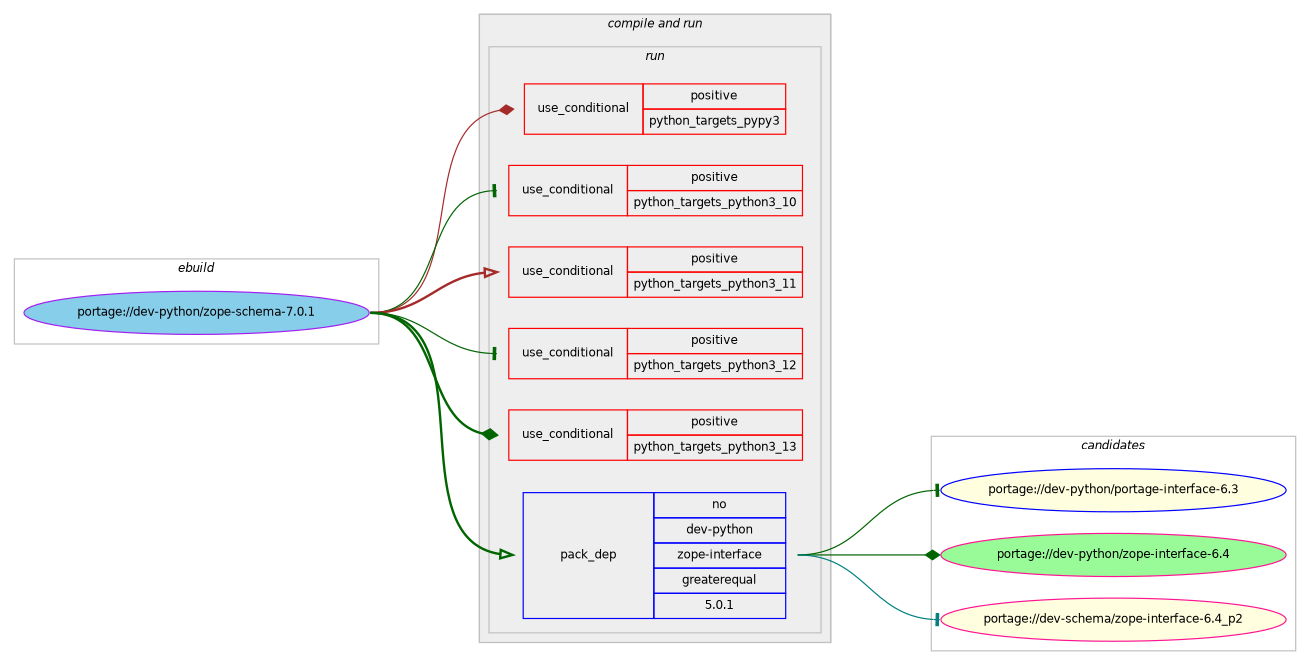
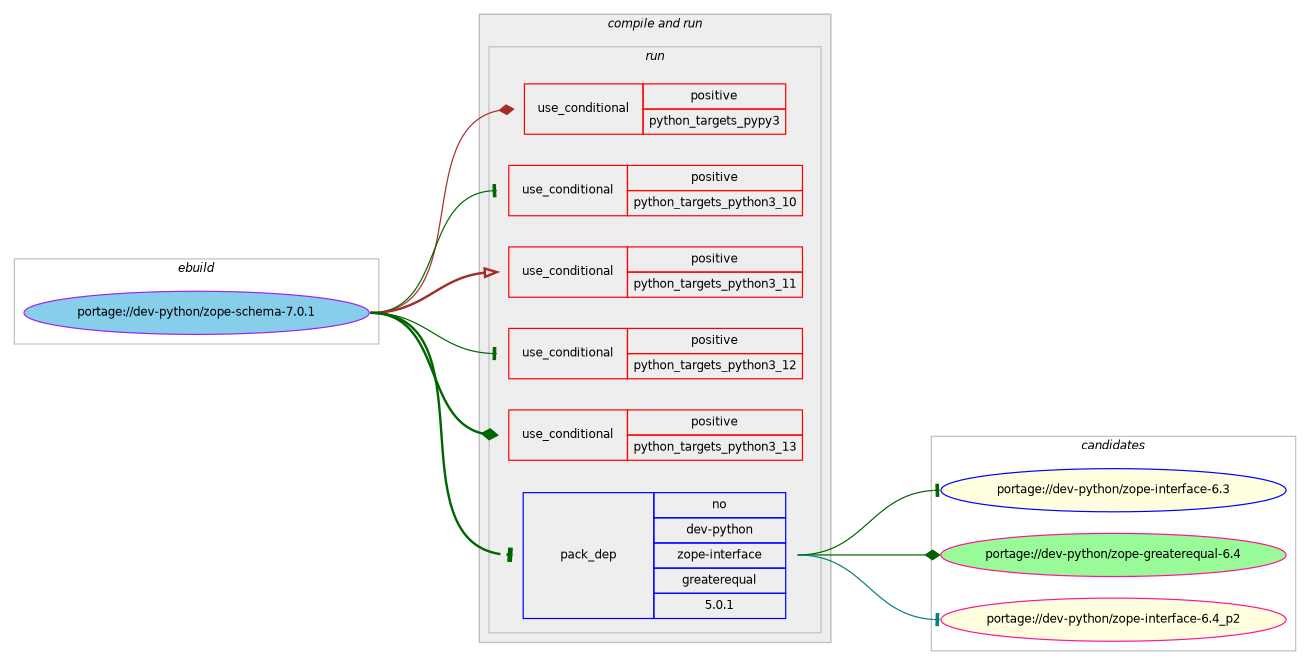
edge "portage://dev-python/zope-schema-7.0.1" -> "pack_dep": arrowhead onormal -> tee
node "portage://dev-python/portage-interface-6.3": label "portage://dev-python/portage-interface-6.3" -> "portage://dev-python/zope-interface-6.3"
node "portage://dev-python/zope-interface-6.4": label "portage://dev-python/zope-interface-6.4" -> "portage://dev-python/zope-greaterequal-6.4"
node "portage://dev-schema/zope-interface-6.4_p2": label "portage://dev-schema/zope-interface-6.4_p2" -> "portage://dev-python/zope-interface-6.4_p2"
